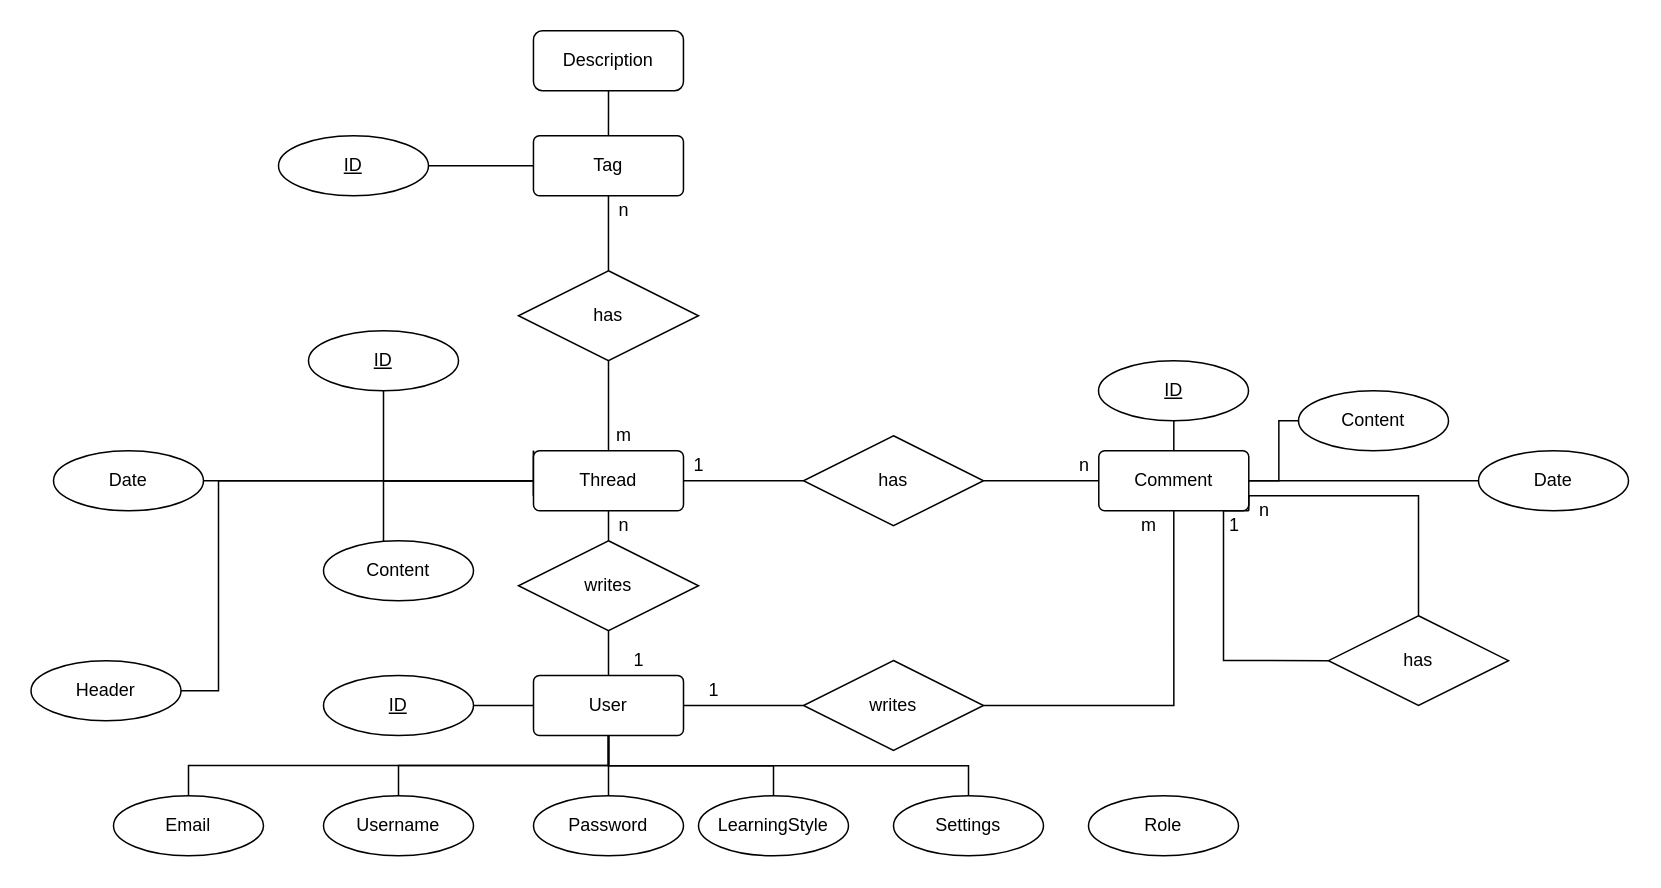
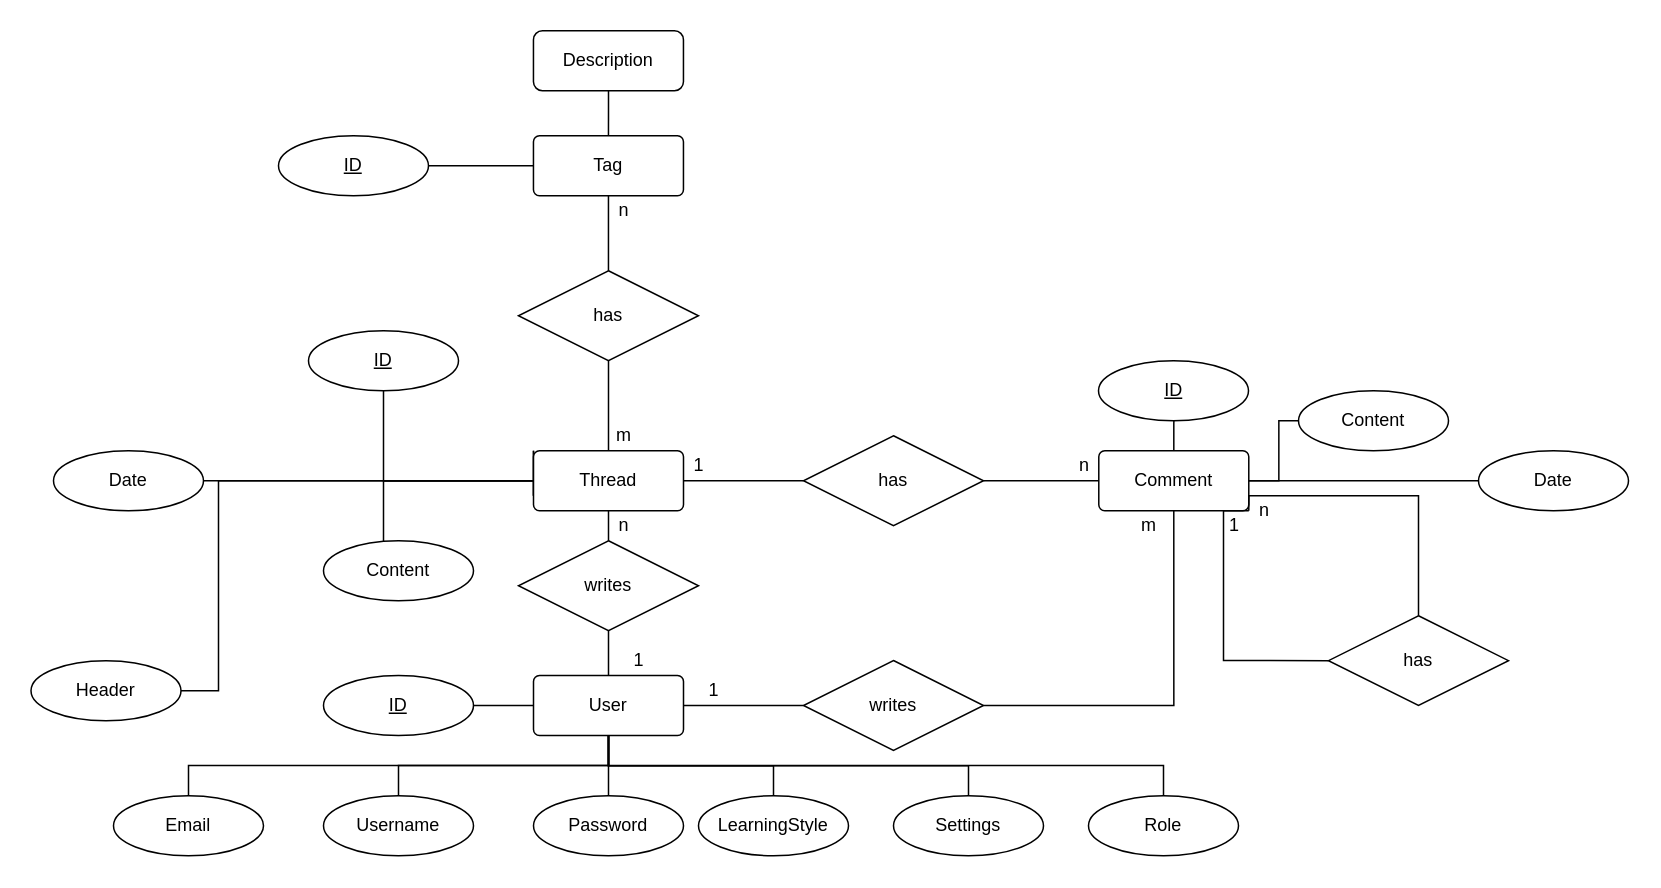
edge "User" -- "Role": added
